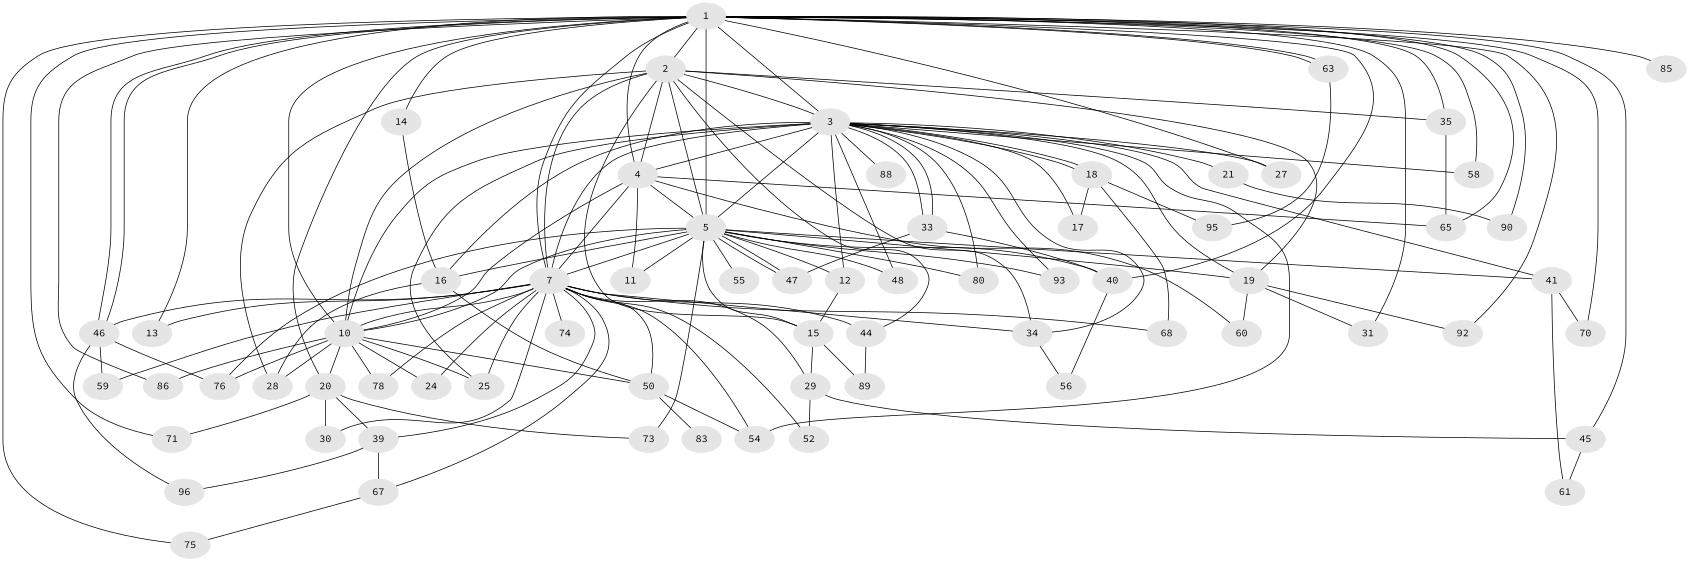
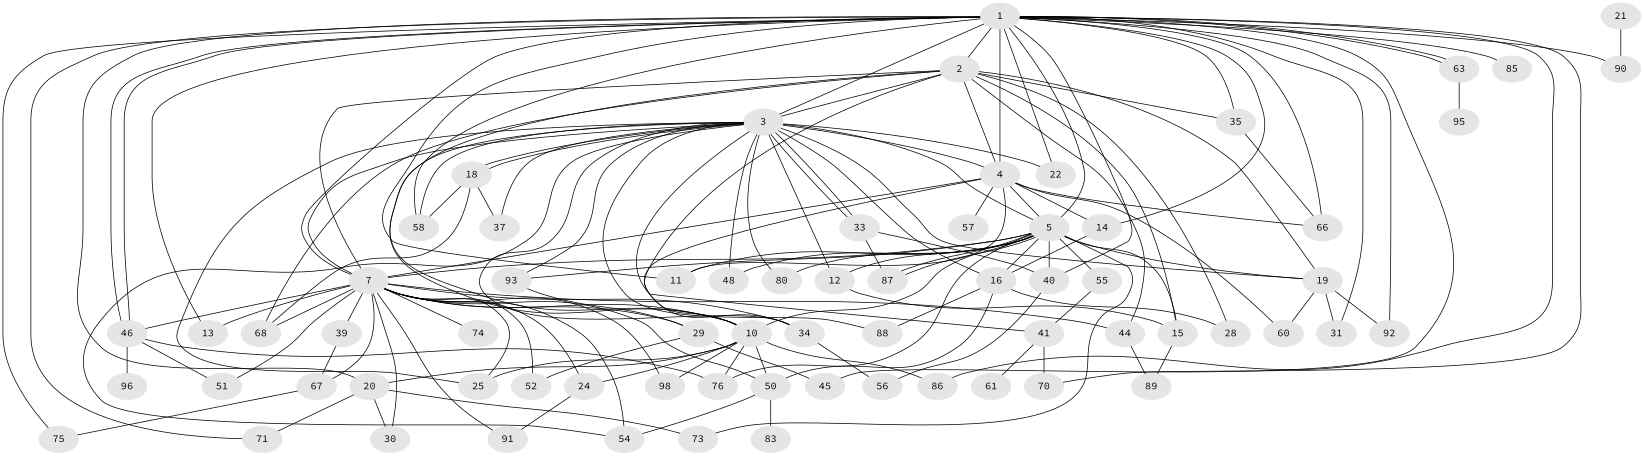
edge "1" -- "10": now "1" -- "11"
edge "3" -- "21": removed
edge "2" -- "5": now "2" -- "68"
node "27": label "27" -> "22"
edge "18" -- "95": now "18" -- "58"
edge "4" -- "14": added
node "57": added
node "17": label "17" -> "37"
node "65": label "65" -> "66"
edge "5" -- "41": now "55" -- "41"
node "47": label "47" -> "87"
edge "16" -- "88": added
edge "15" -- "29": now "93" -- "29"
edge "10" -- "28": removed
node "59": label "59" -> "51"
node "78": label "78" -> "98"
edge "20" -- "39": removed
node "91": added
edge "45" -- "61": removed
edge "39" -- "96": removed
